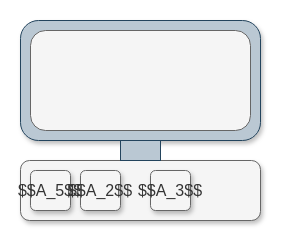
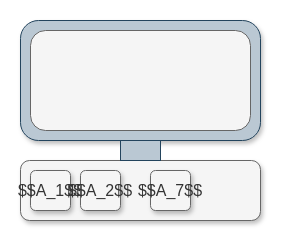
node "$$A_5$$": label "$$A_5$$" -> "$$A_1$$"
node "$$A_3$$": label "$$A_3$$" -> "$$A_7$$"
